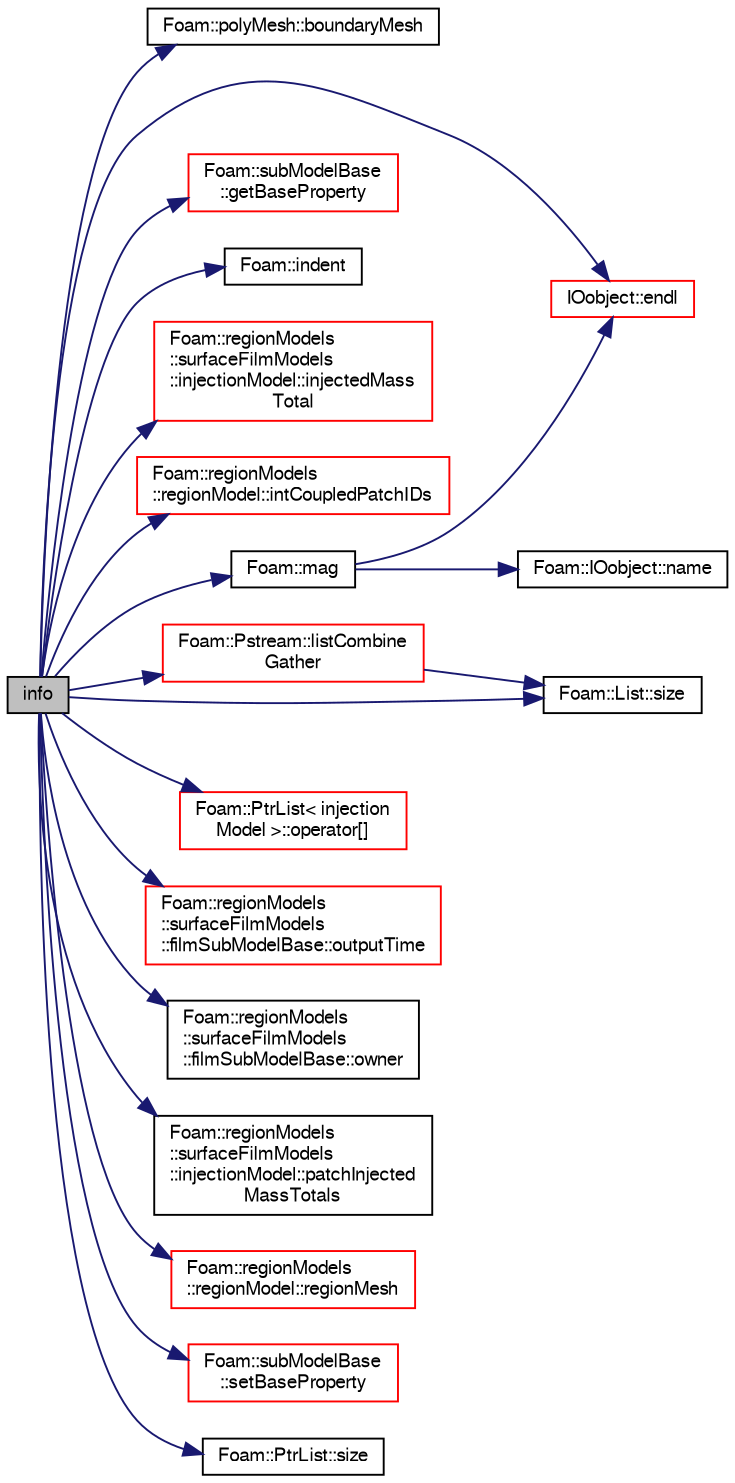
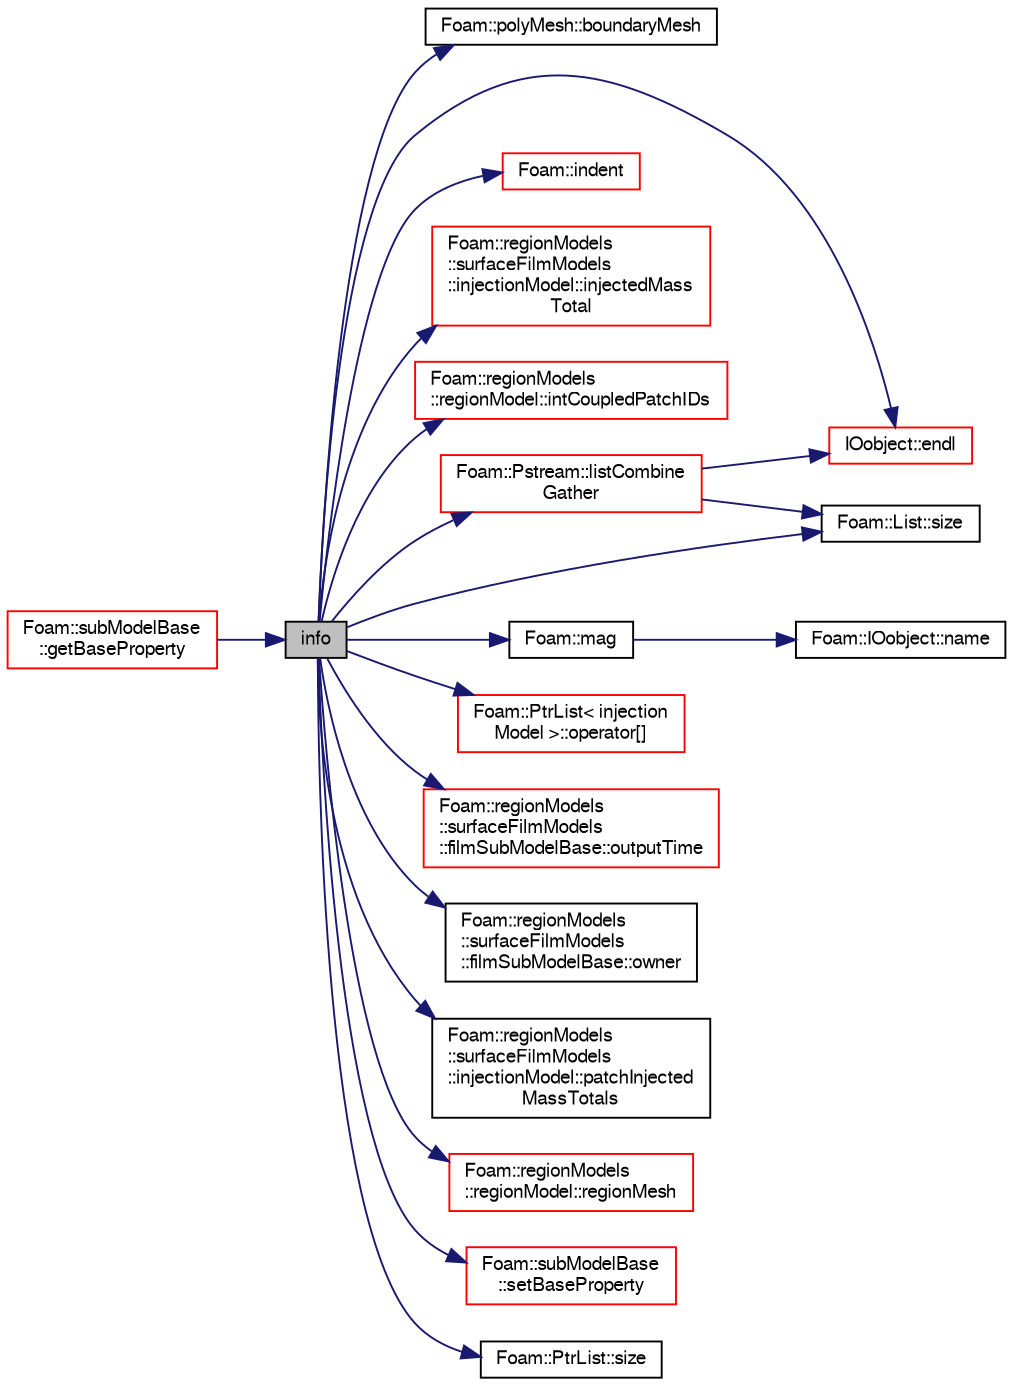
node "Foam::indent": color black -> red
edge "info" -> "Foam::subModelBase ::getBaseProperty": reversed
edge "Foam::mag" -> "IOobject::endl": now "Foam::Pstream::listCombine Gather" -> "IOobject::endl"
